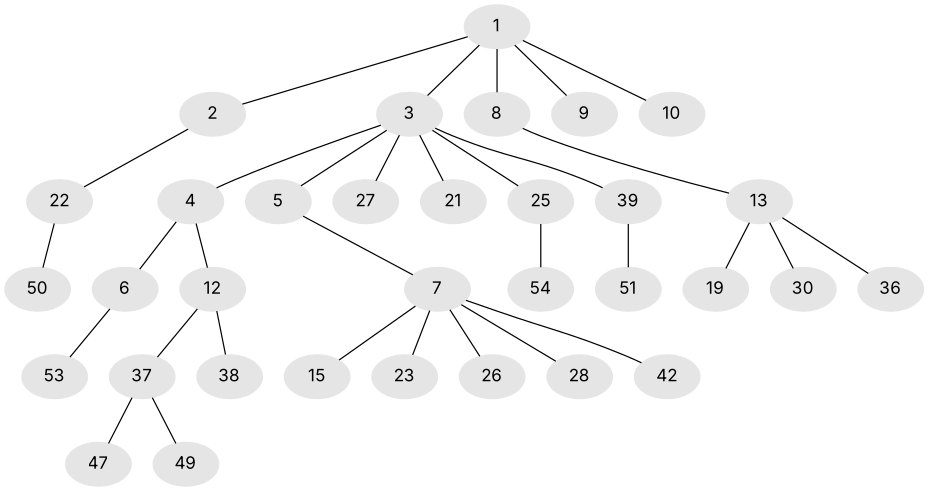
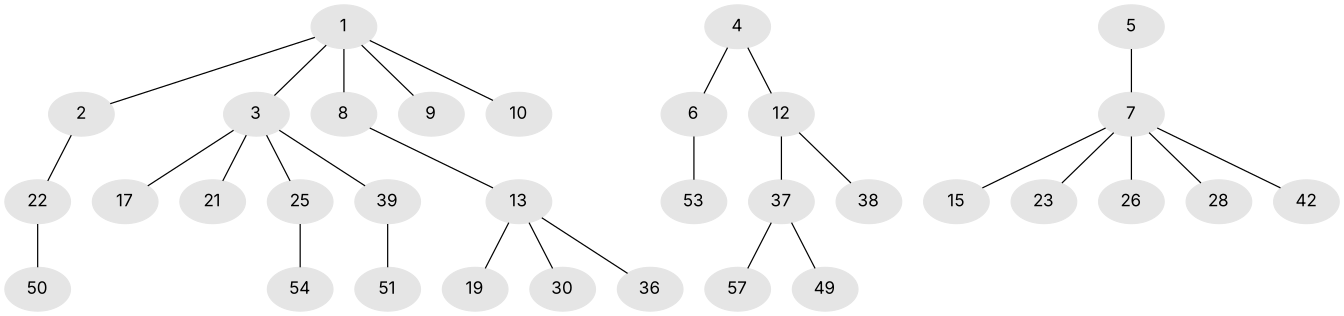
edge "3" -- "4": removed
edge "3" -- "5": removed
node "27": label "27" -> "17"
node "47": label "47" -> "57"
